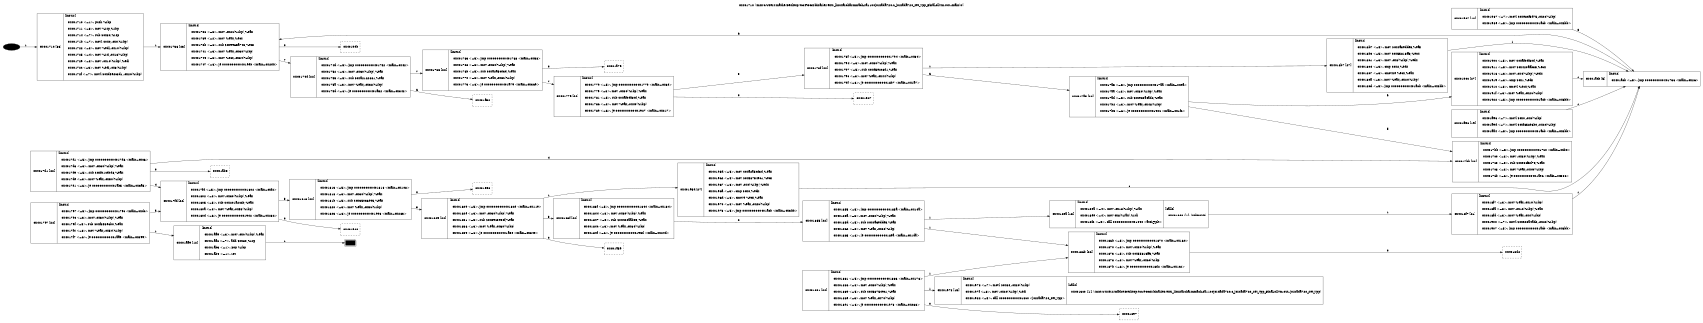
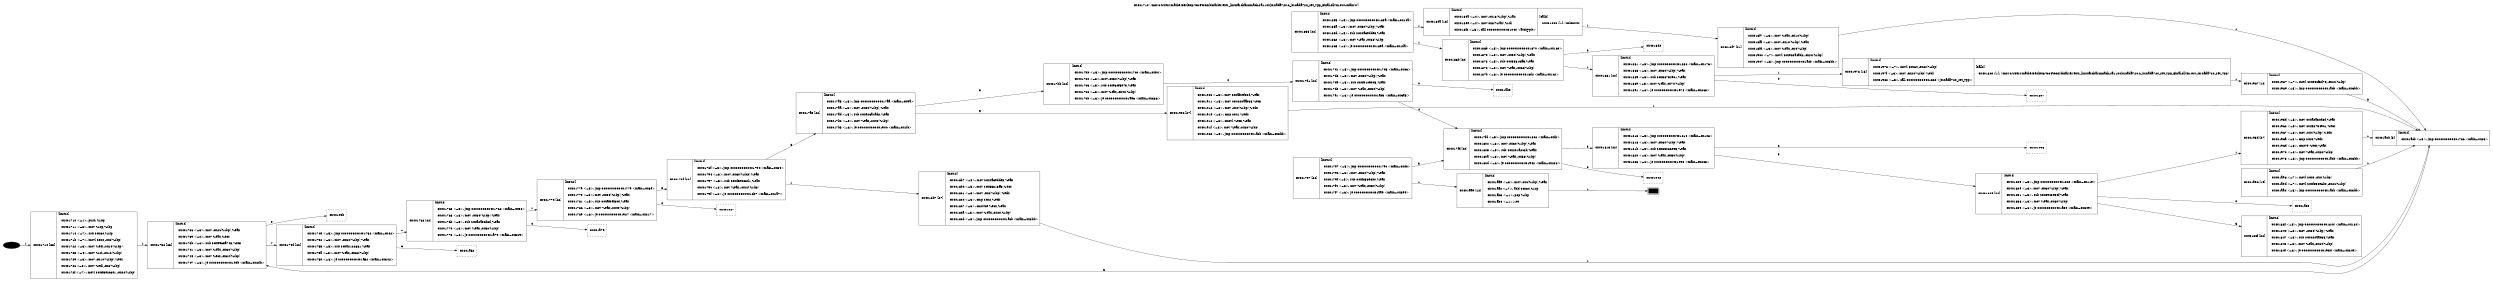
edge "0x401978 [15]" -> "0x401987 [12]": added, label "1"
edge "0x4017d1 [22]" -> "0x4017bb [22]": reversed
edge "0x40183f [22]" -> "0x401855 [22]": removed, label "2"
edge "0x401881 [22]" -> "0x40186b [22]": reversed
